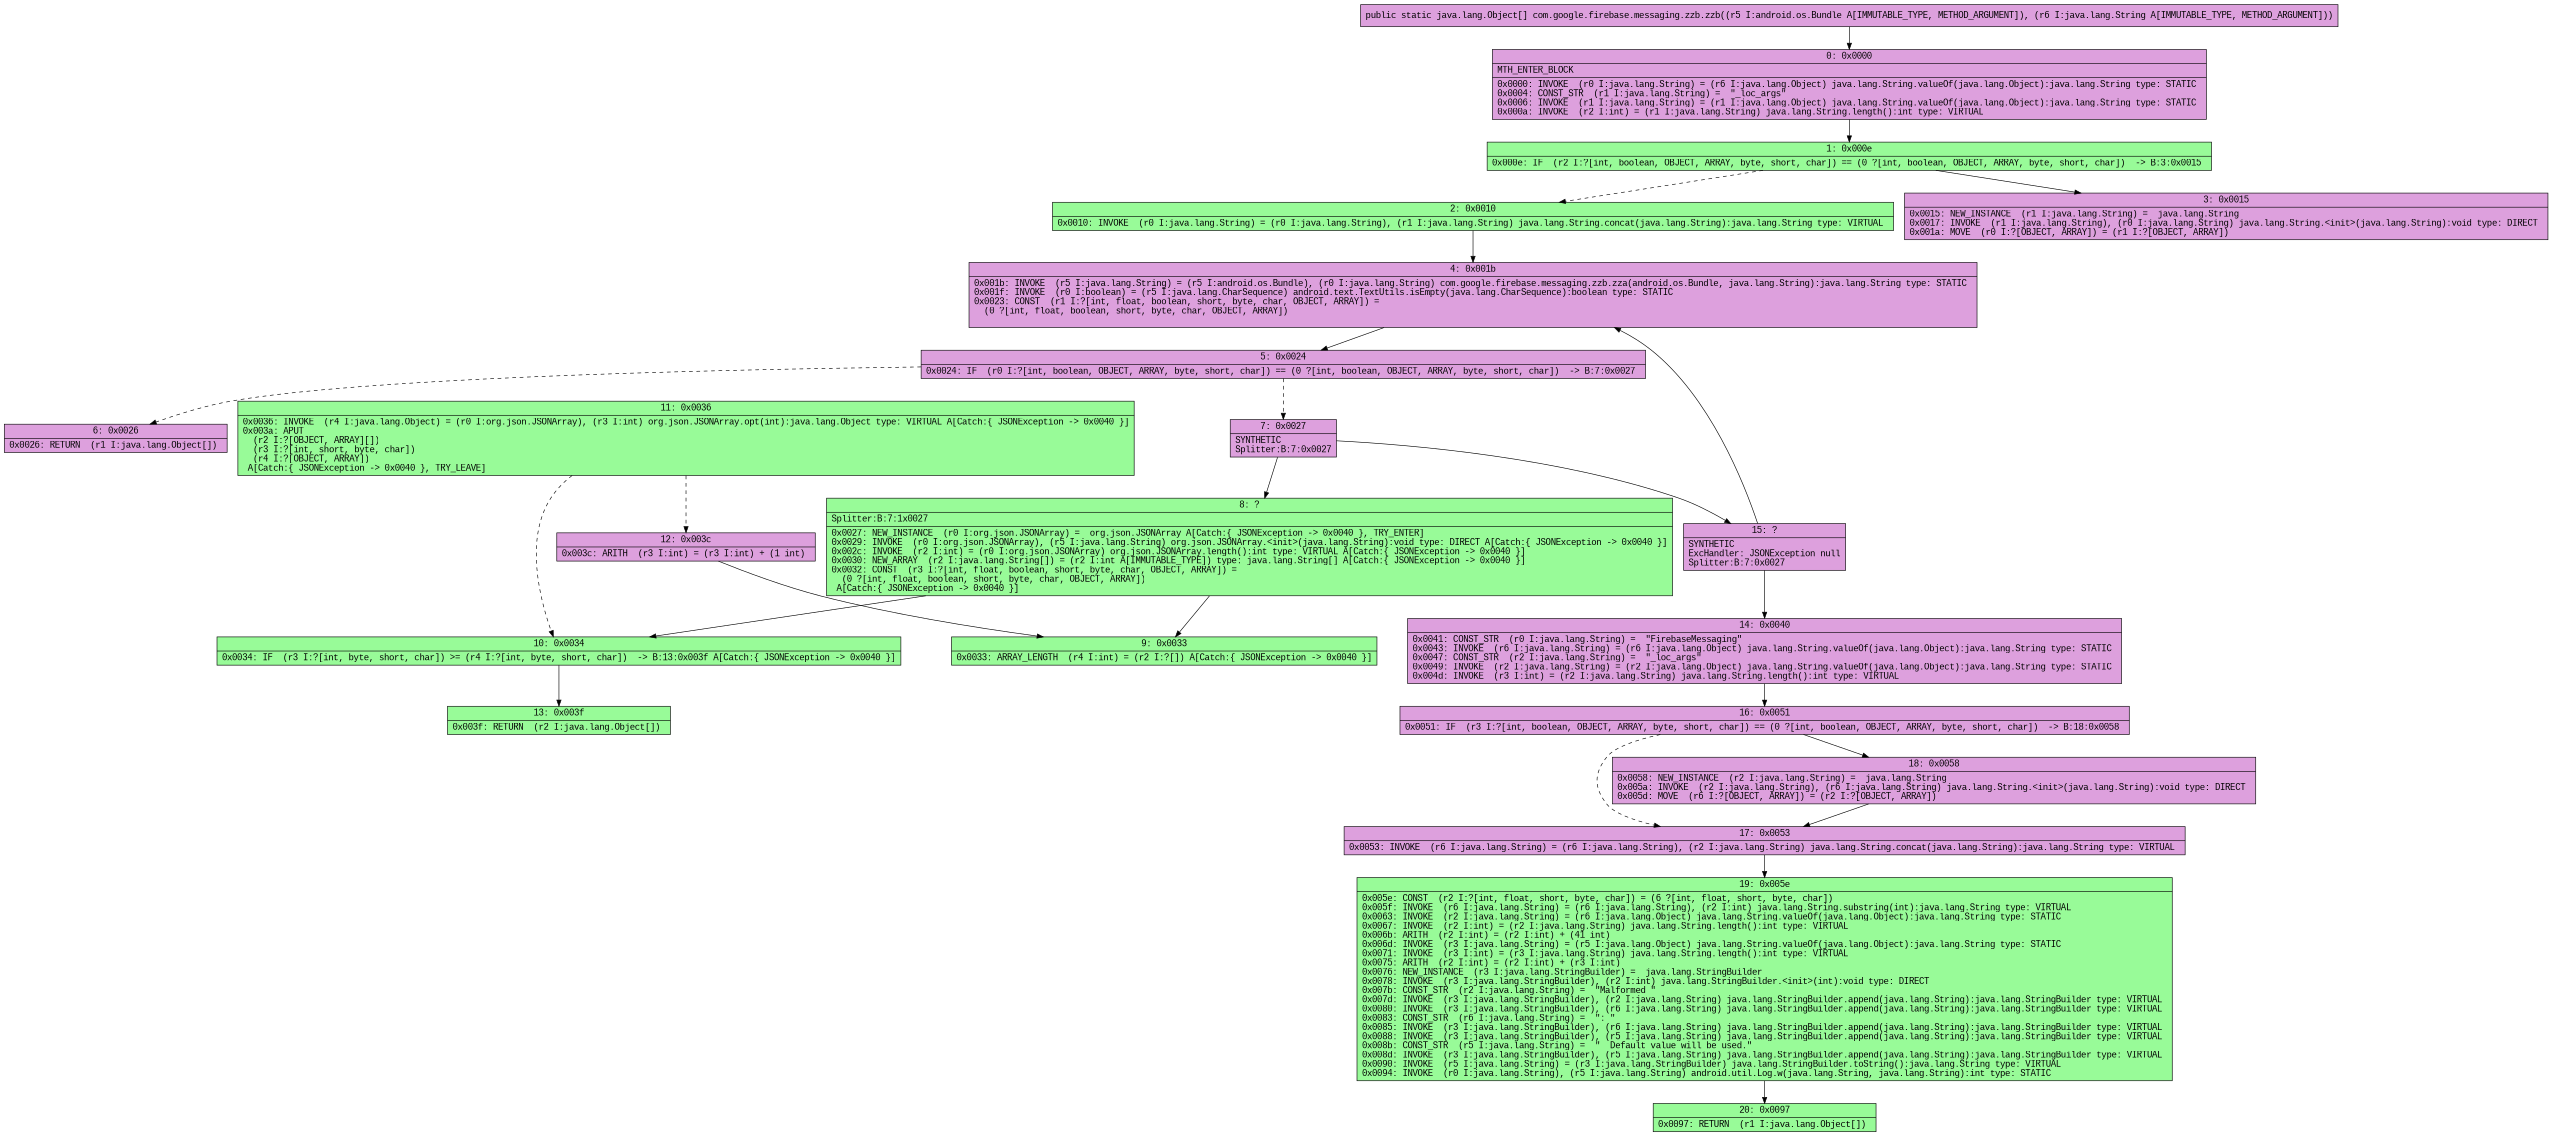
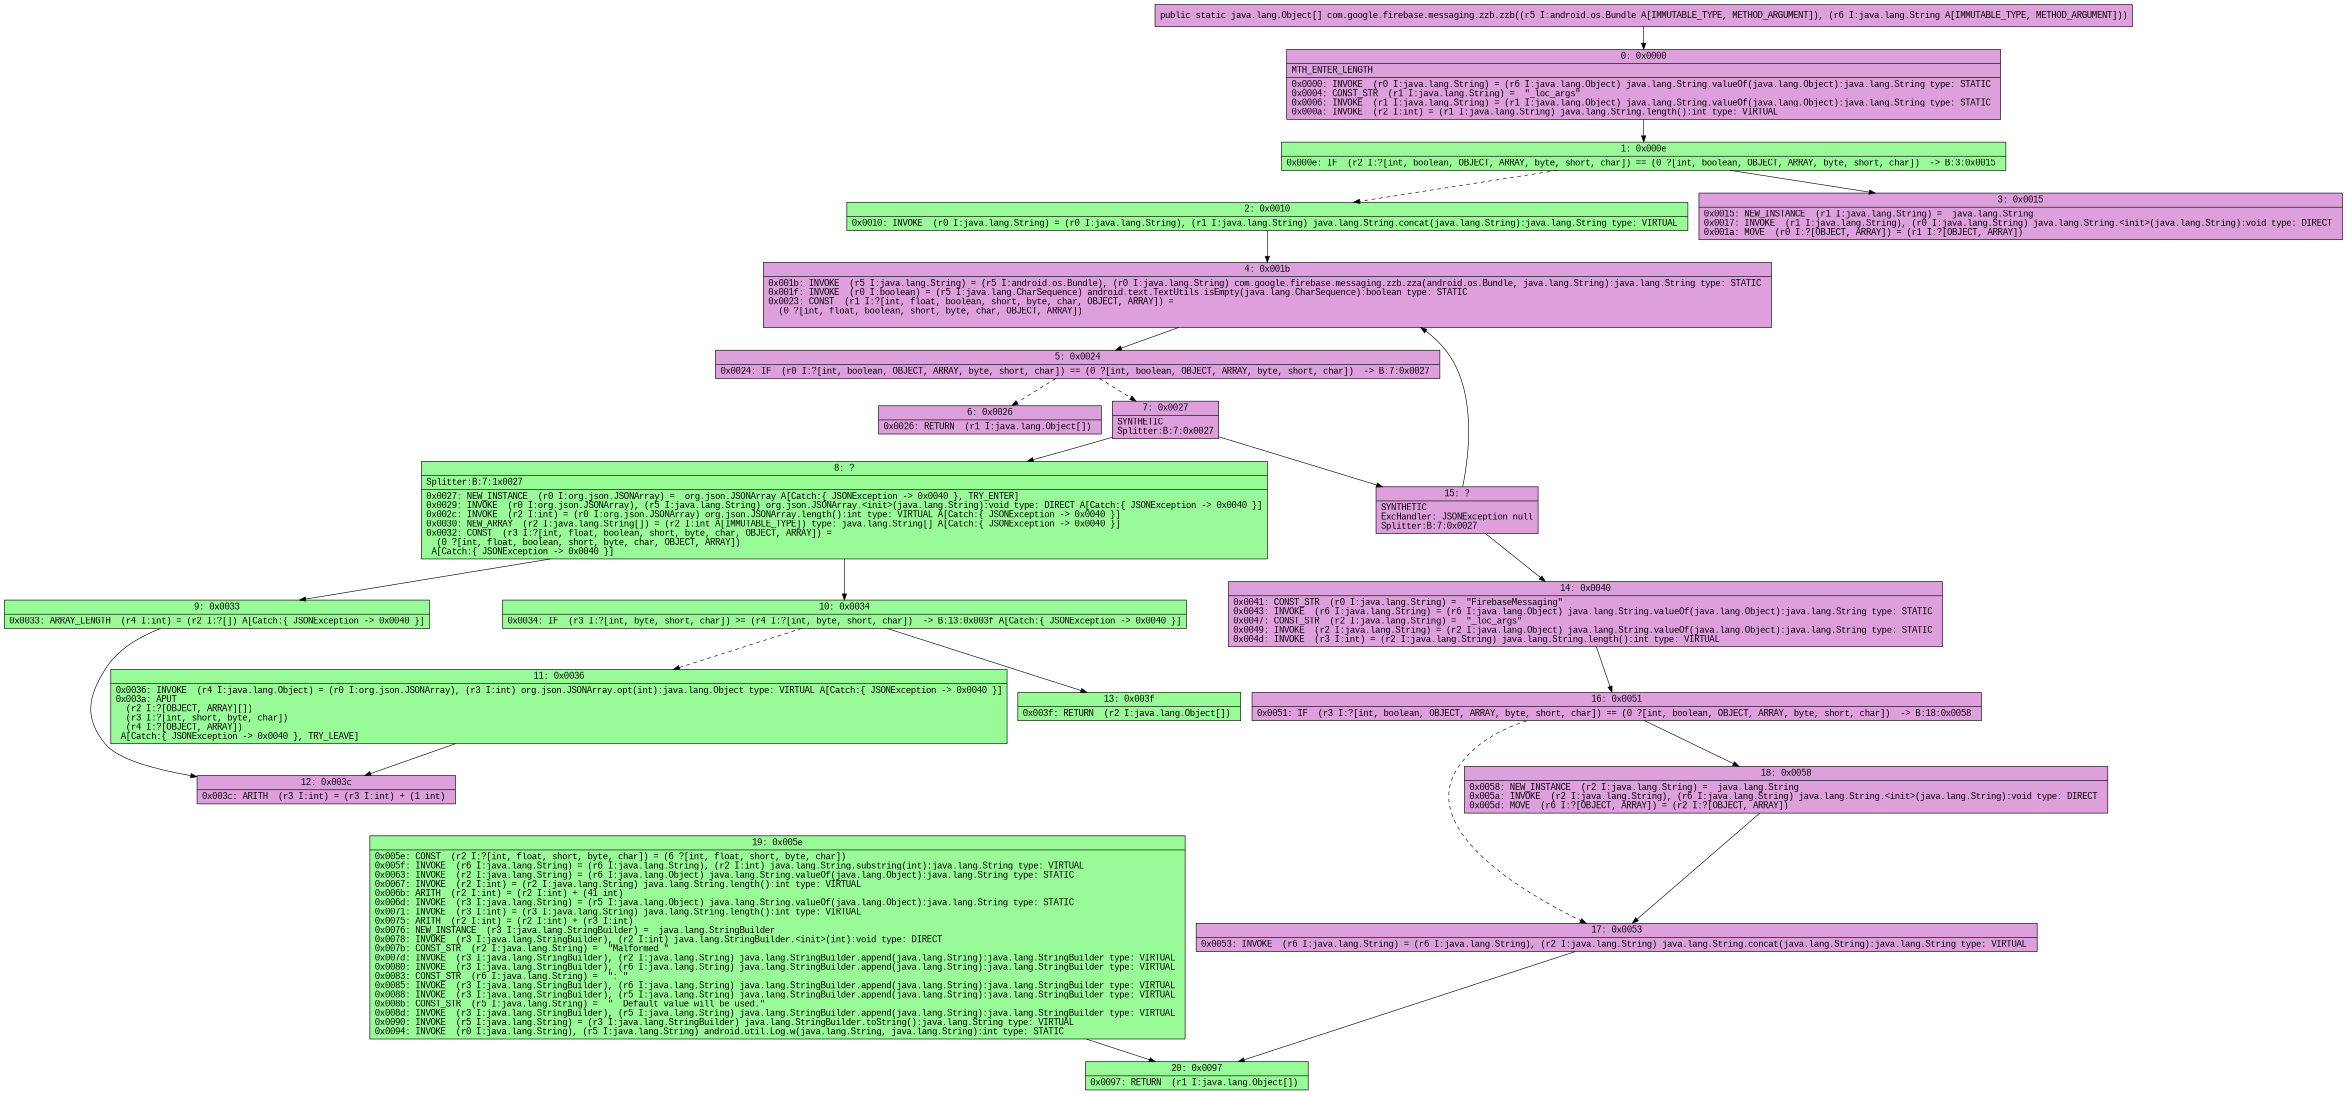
node "0: 0x0000": text "MTH_ENTER_BLOCK" -> "MTH_ENTER_LENGTH"
edge "11: 0x0036" -> "12: 0x003c": style dashed -> solid
edge "11: 0x0036" -> "10: 0x0034": reversed
edge "12: 0x003c" -> "9: 0x0033": reversed
edge "17: 0x0053" -> "19: 0x005e": now "17: 0x0053" -> "20: 0x0097"
